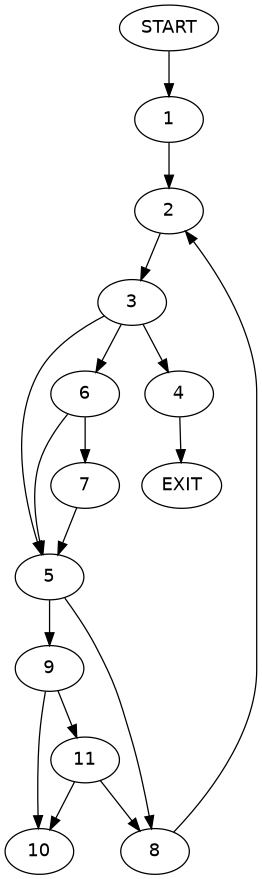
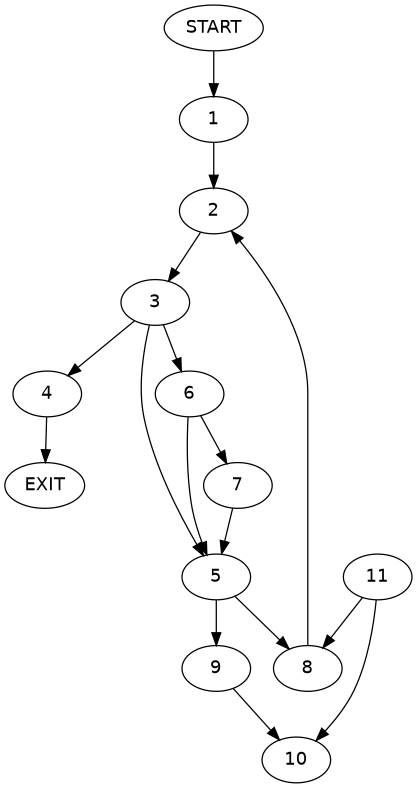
edge "9" -> "11": removed
